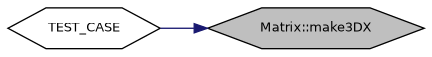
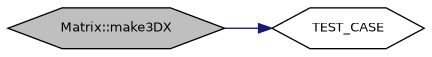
edge "TEST_CASE" -> "Matrix::make3DX": reversed
